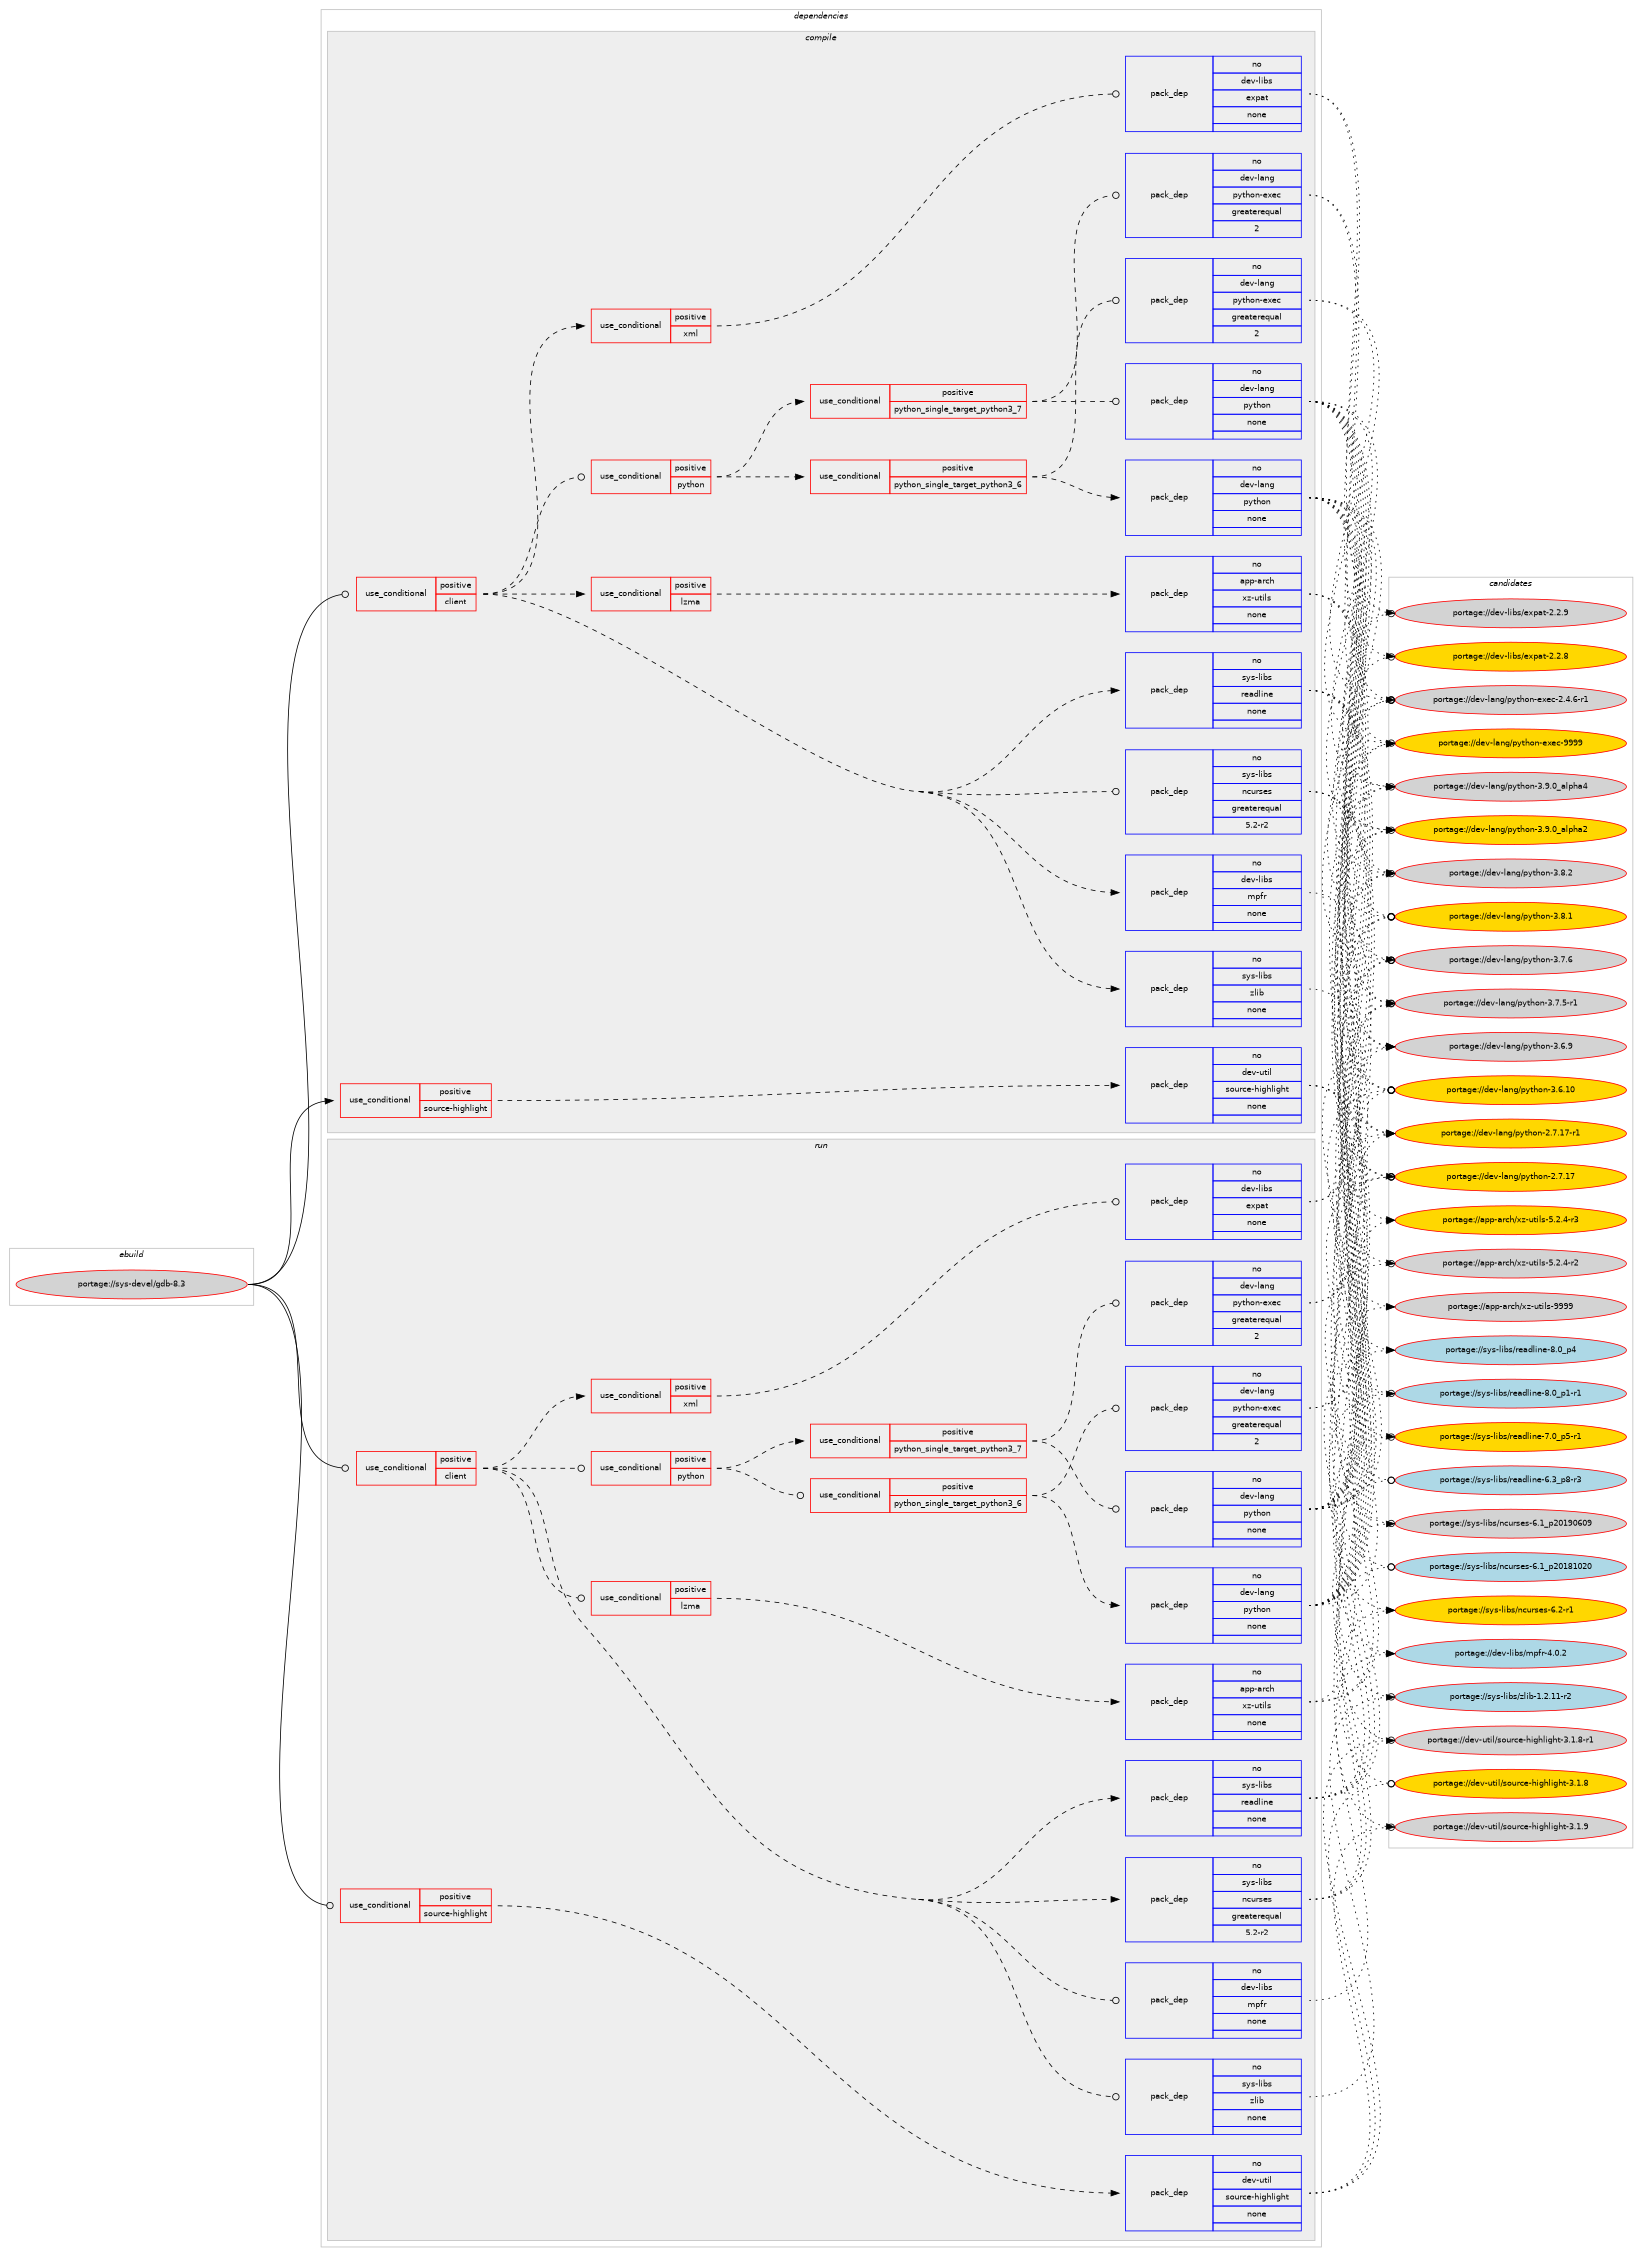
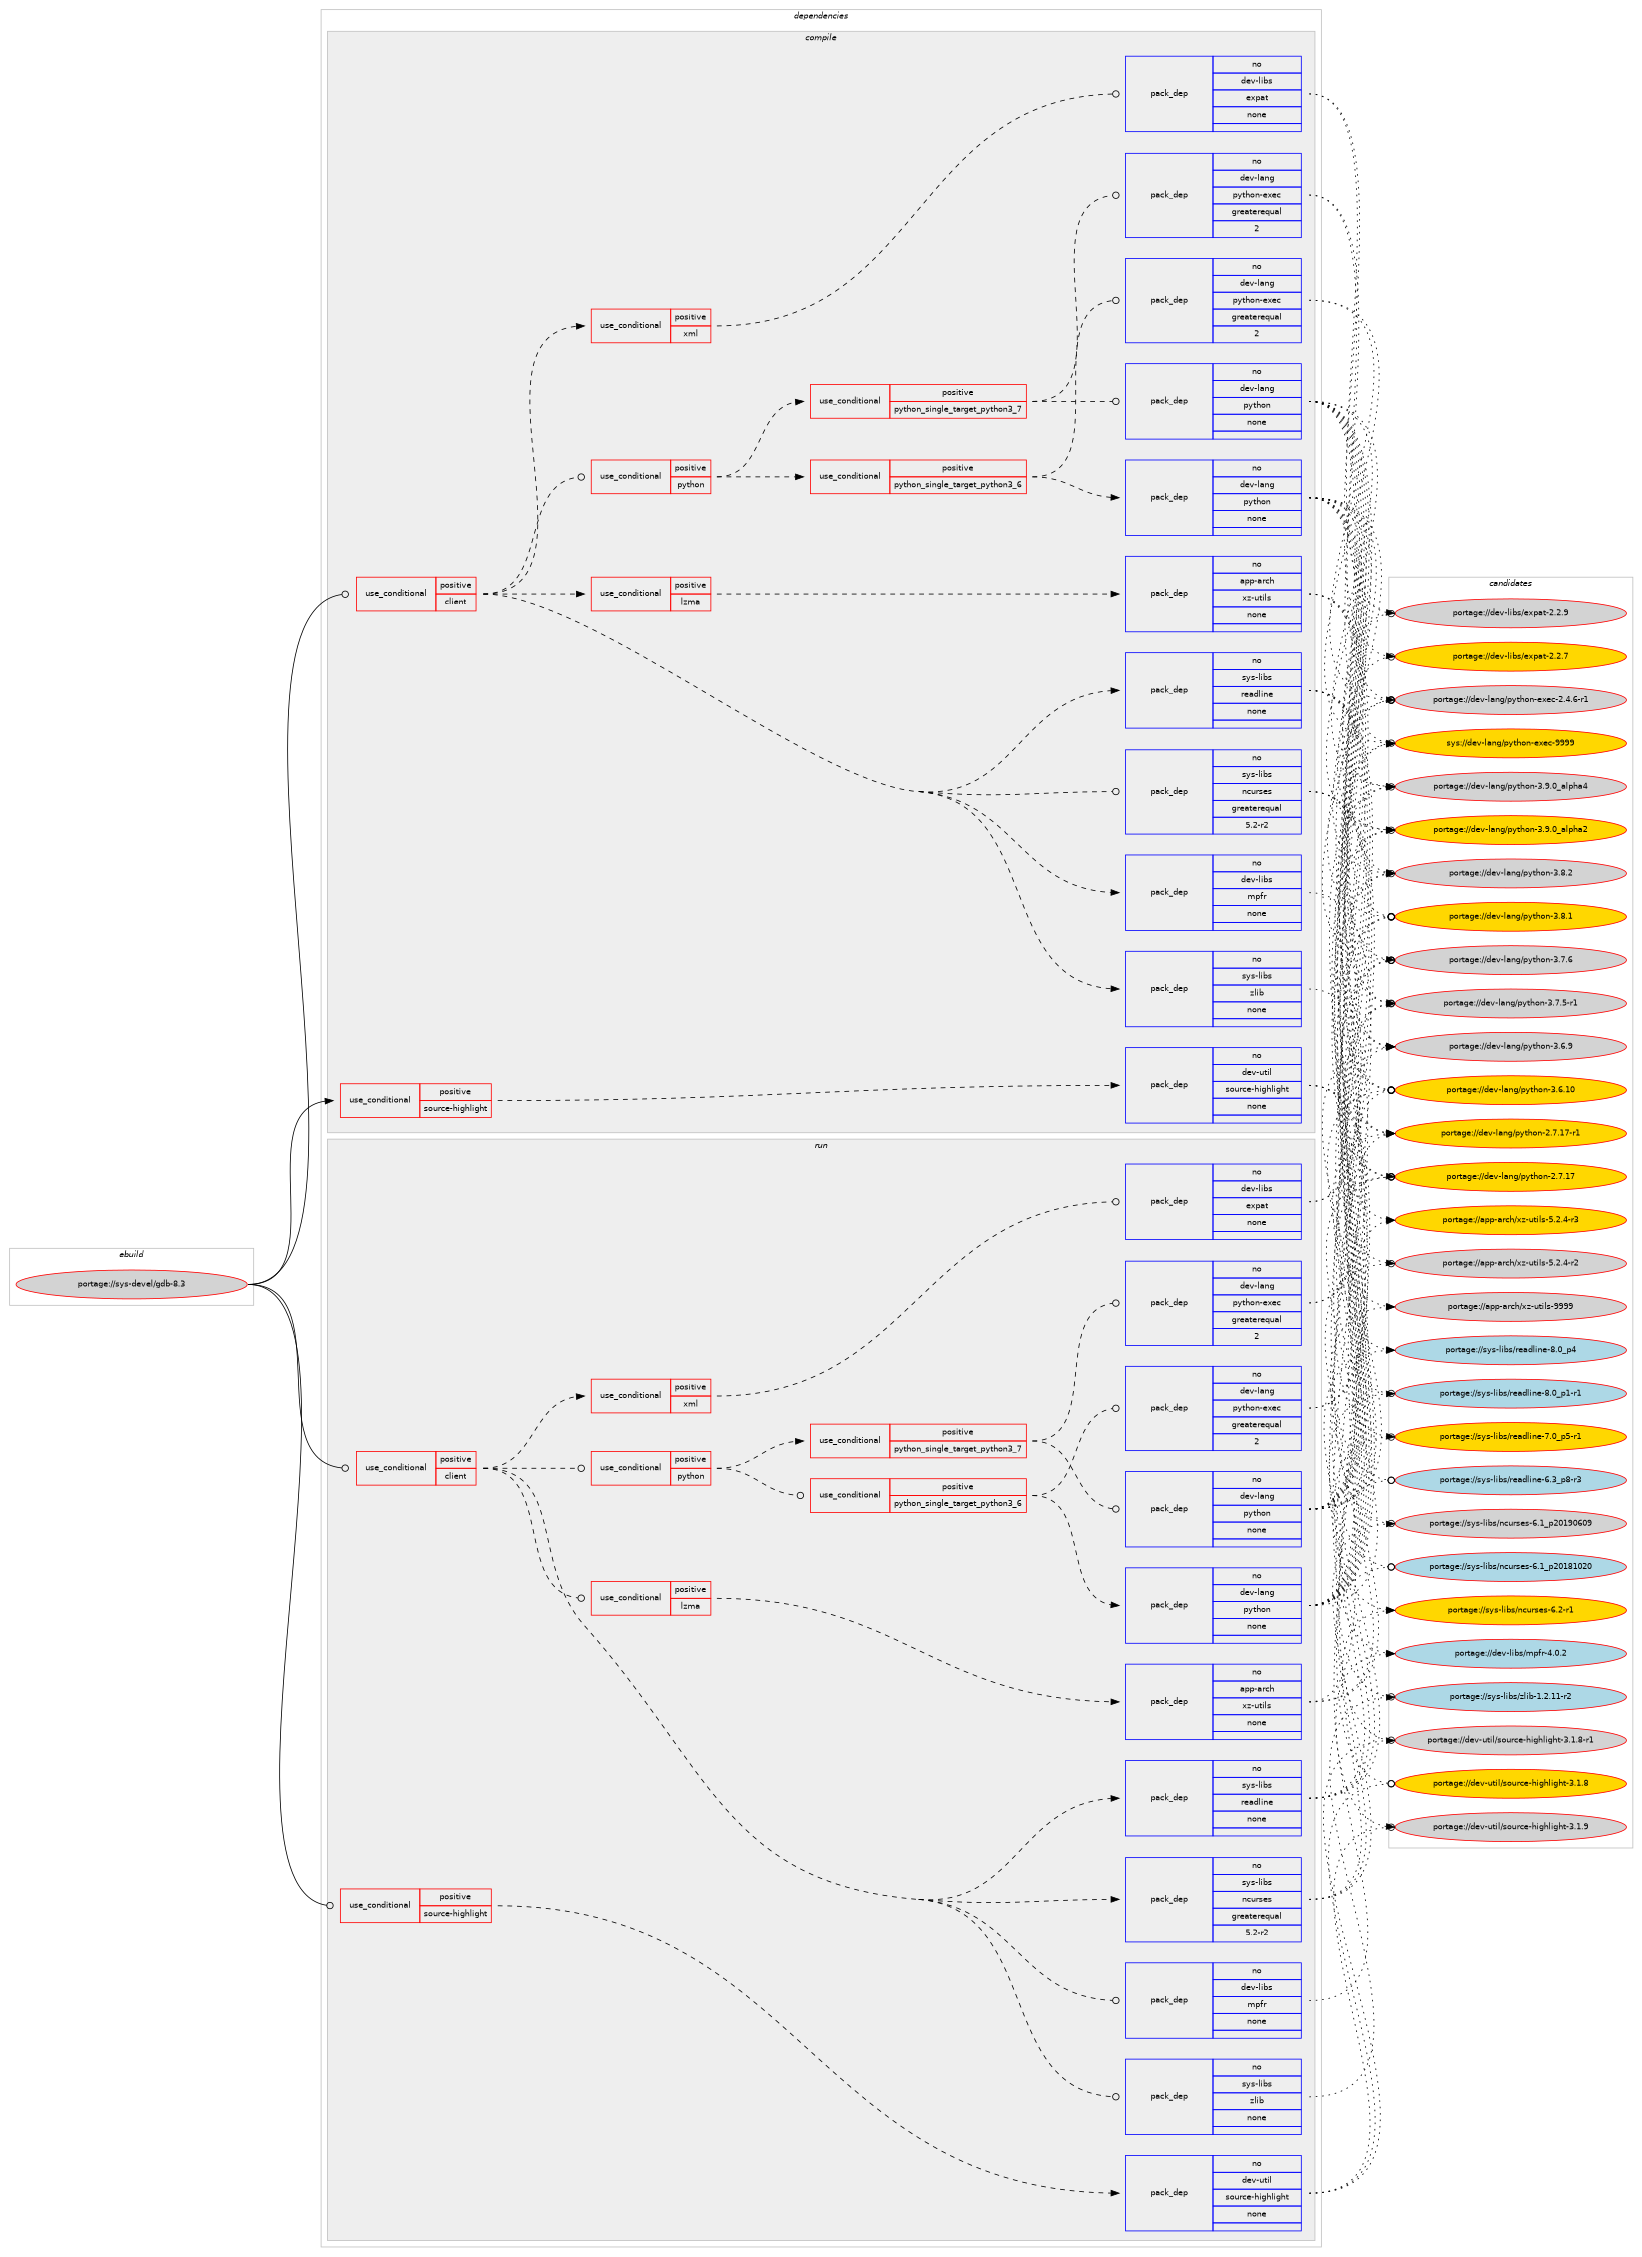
node "portage://dev-libs/expat-2.2.8": label "portage://dev-libs/expat-2.2.8" -> "portage://dev-libs/expat-2.2.7"
node "portage://dev-lang/python-exec-9999": label "portage://dev-lang/python-exec-9999" -> "sys://dev-lang/python-exec-9999"
